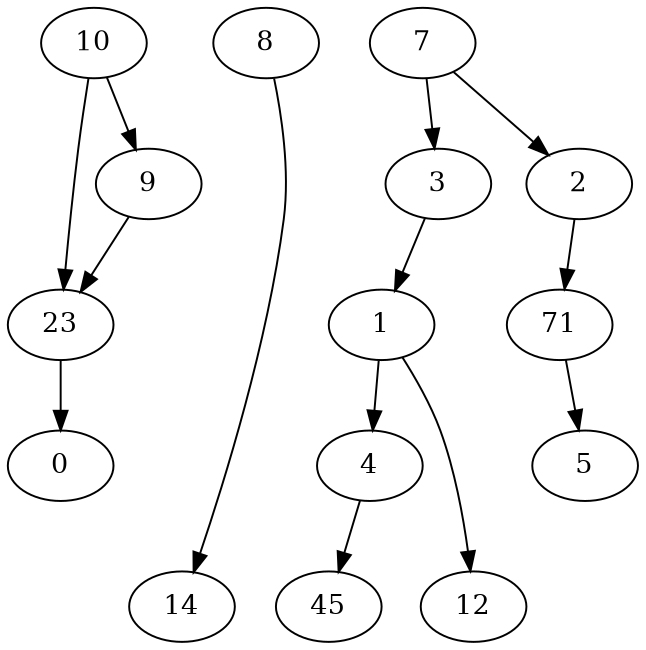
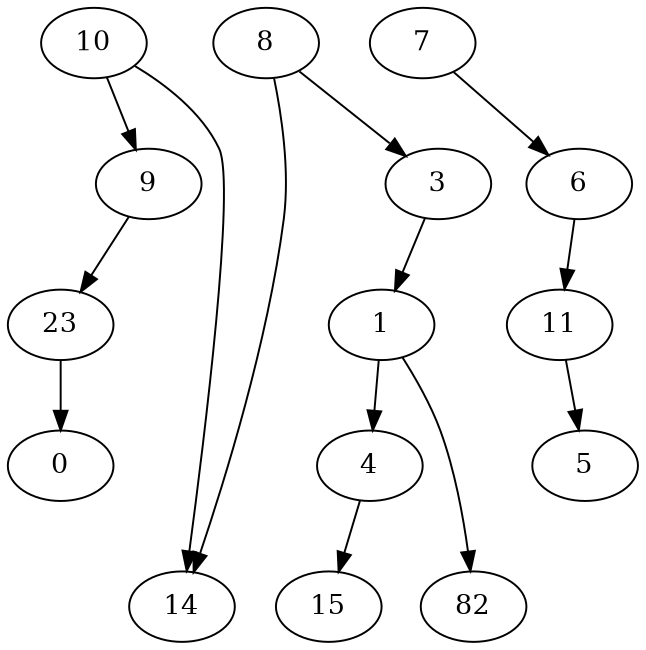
edge "7" -> "3": now "8" -> "3"
edge "10" -> "23": now "10" -> "14"
node "2": label "2" -> "6"
node "71": label "71" -> "11"
node "45": label "45" -> "15"
node "12": label "12" -> "82"
